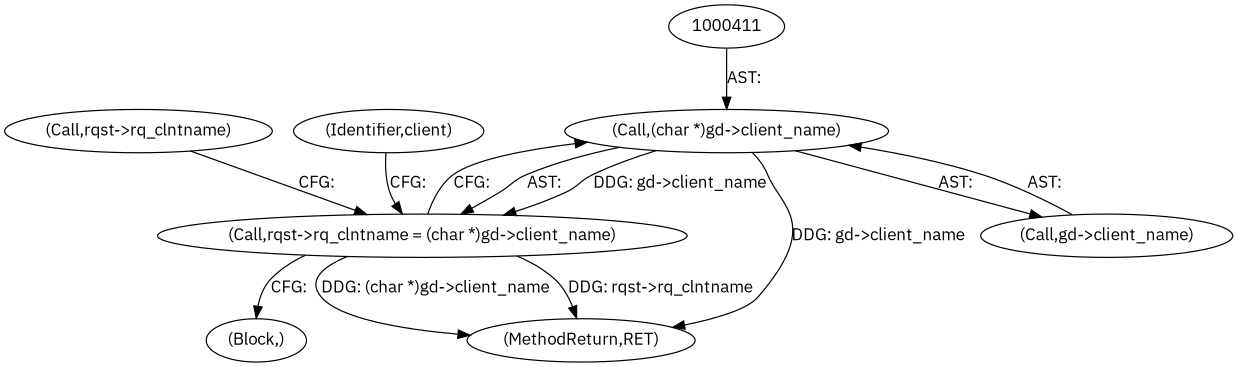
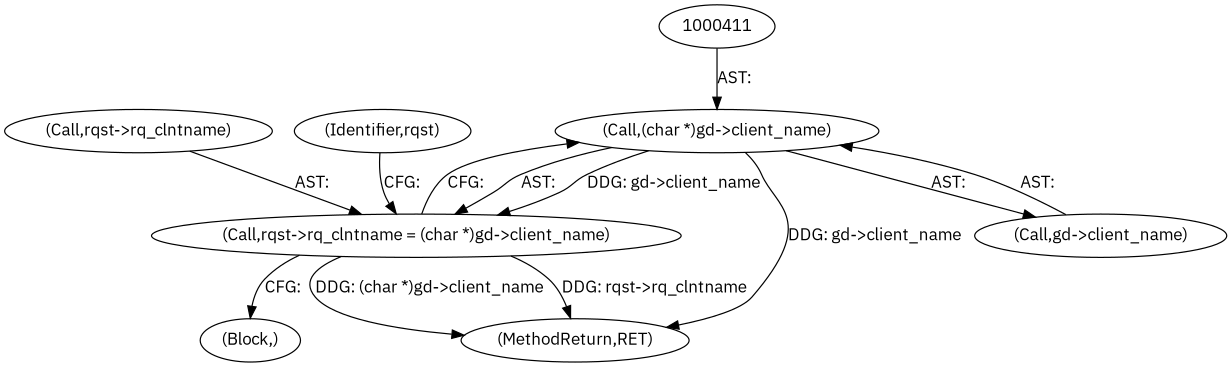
node "(Identifier,client)": label "(Identifier,client)" -> "(Identifier,rqst)"
edge "(Call,rqst->rq_clntname)" -> "(Call,rqst->rq_clntname = (char *)gd->client_name)": label "CFG: " -> "AST: "
